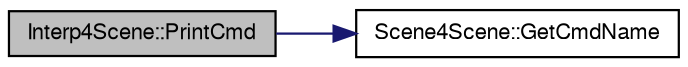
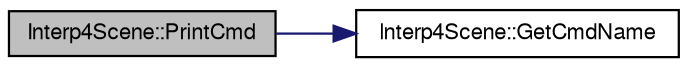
node "Scene4Scene::GetCmdName": label "Scene4Scene::GetCmdName" -> "Interp4Scene::GetCmdName"
